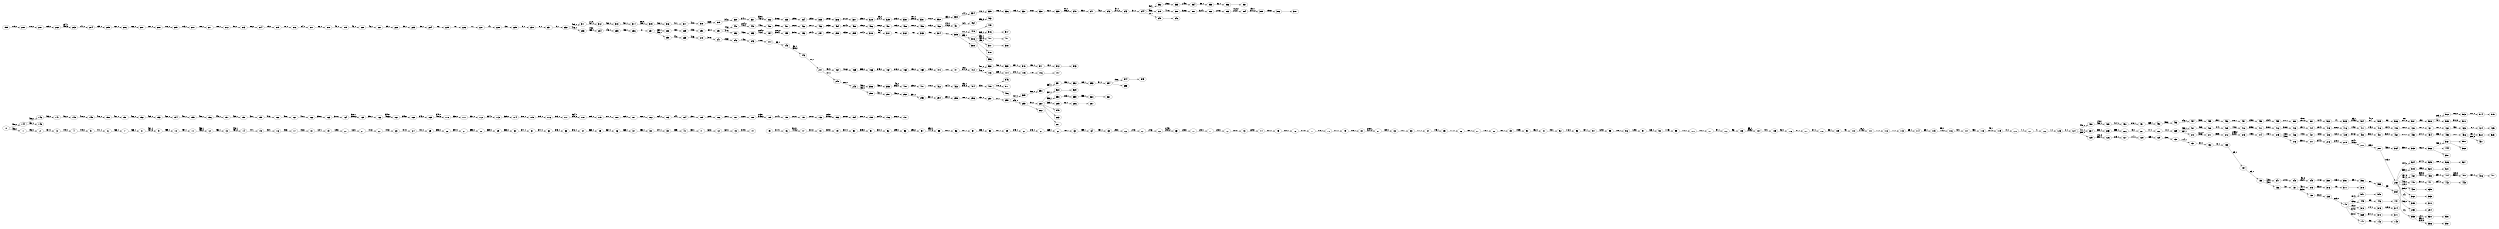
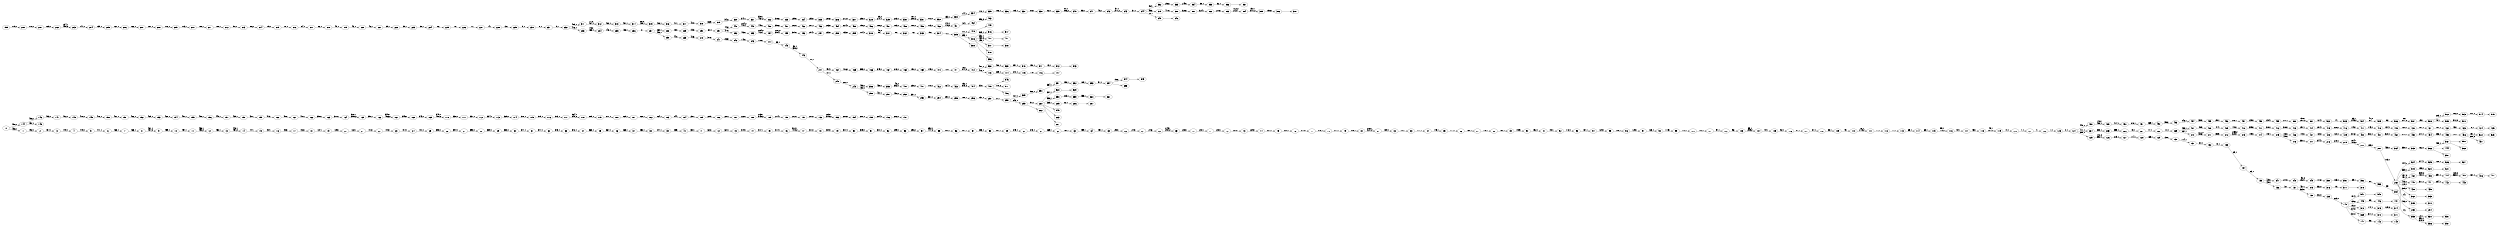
edge "44" -> "45": added, label "317,1"
node "639": label "639" -> "439"
